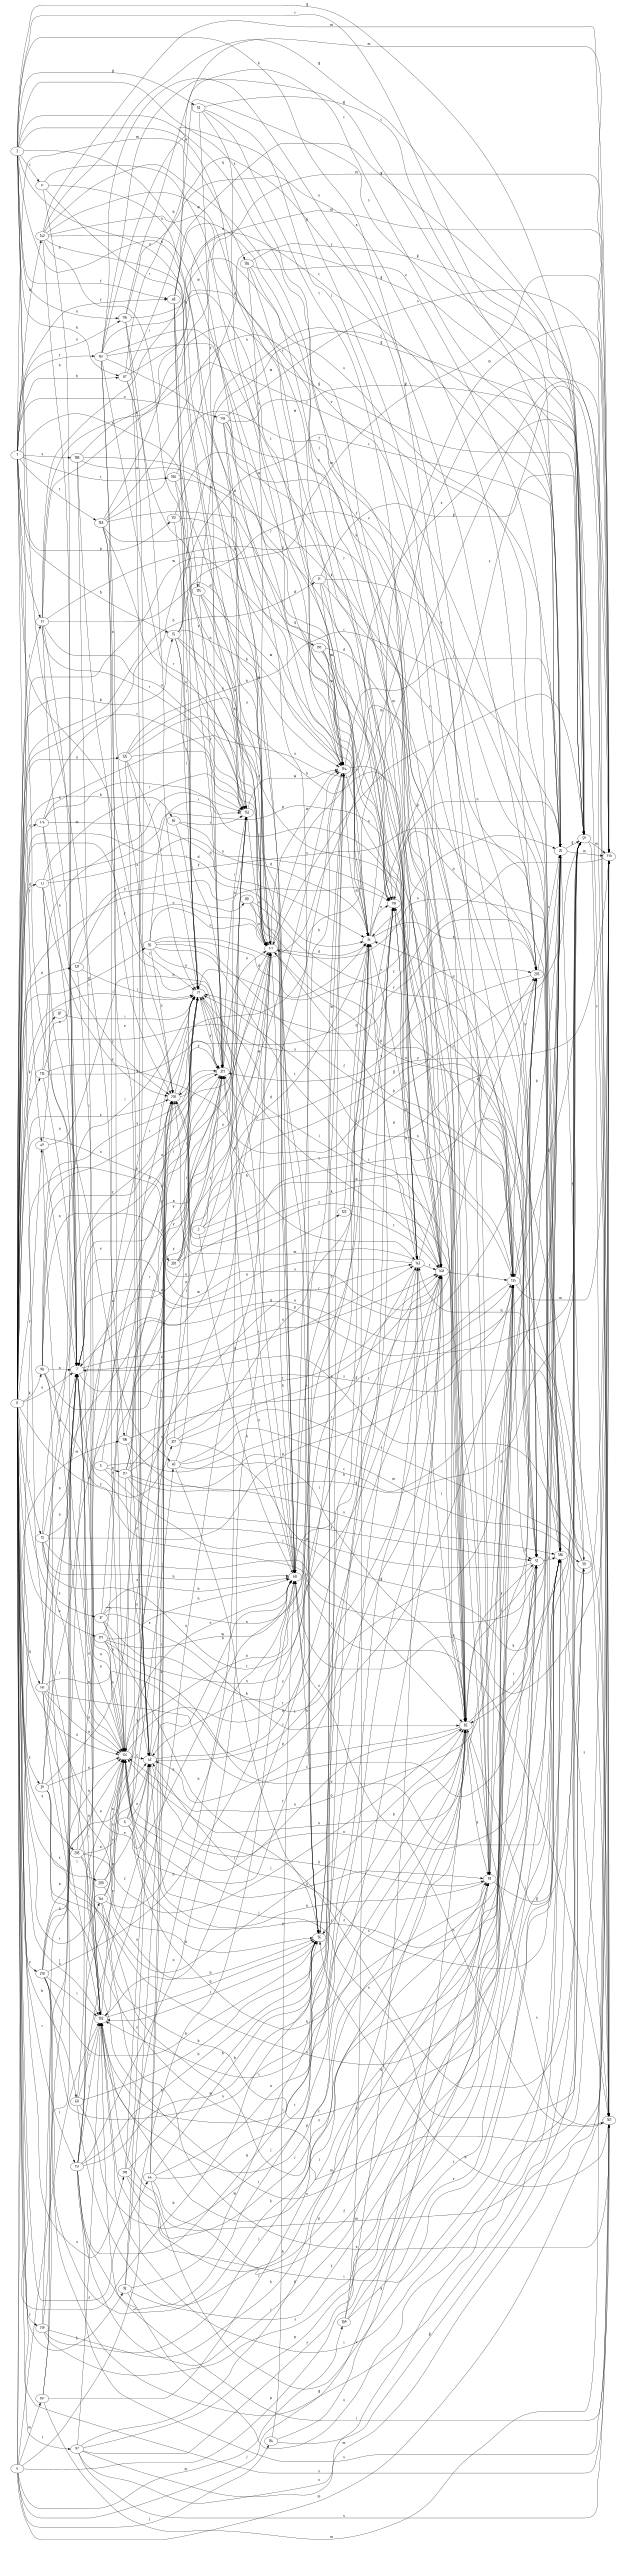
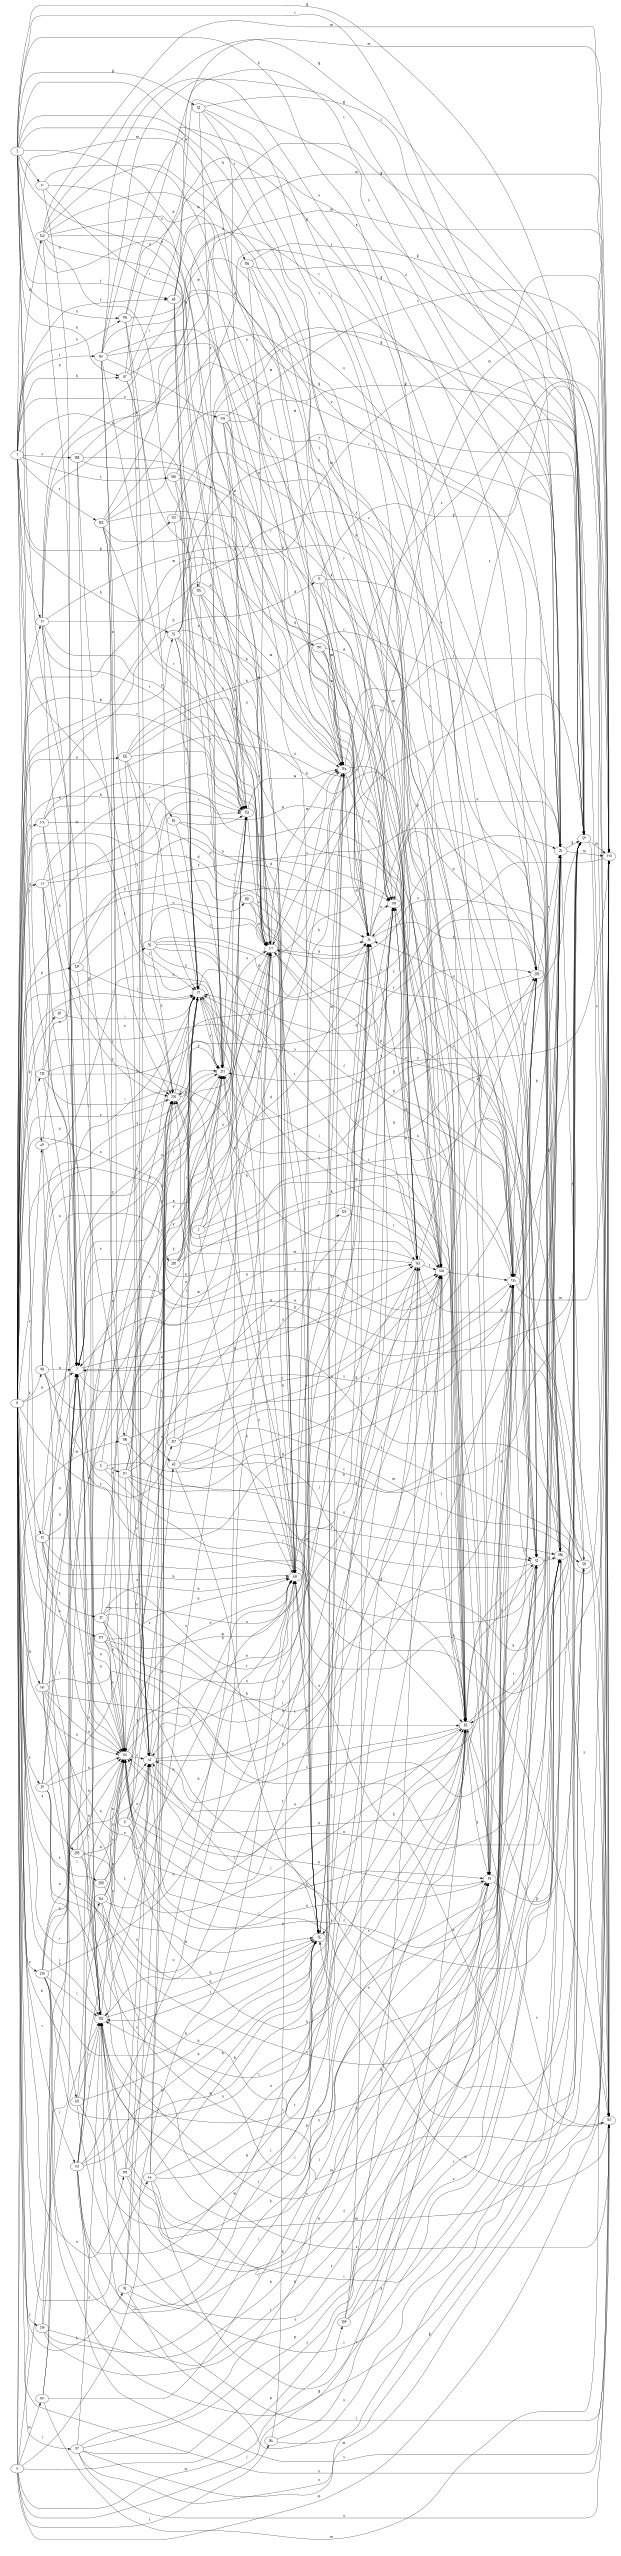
edge "0" -> "16": now "113" -> "16"
